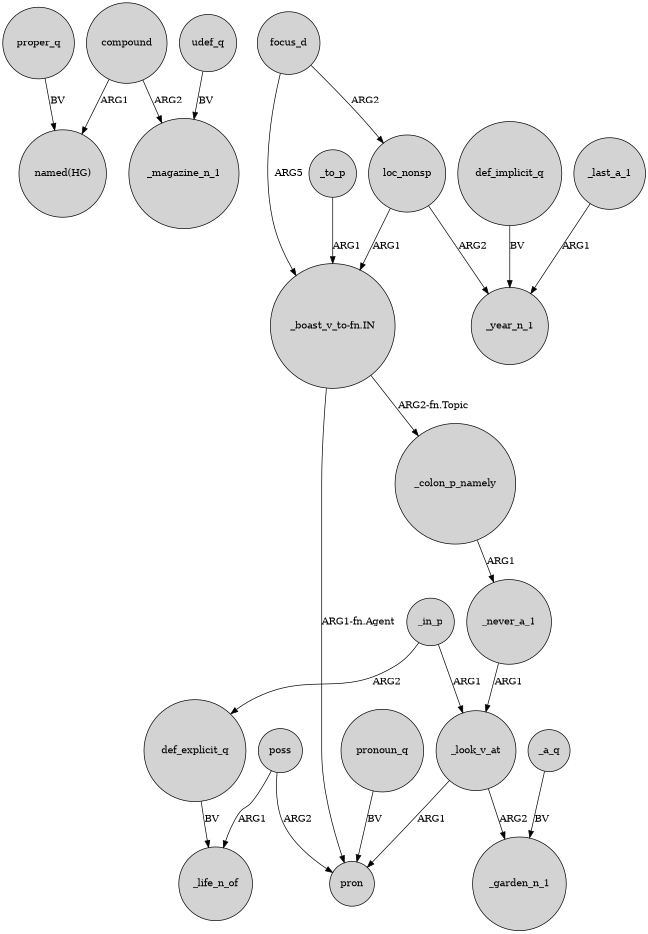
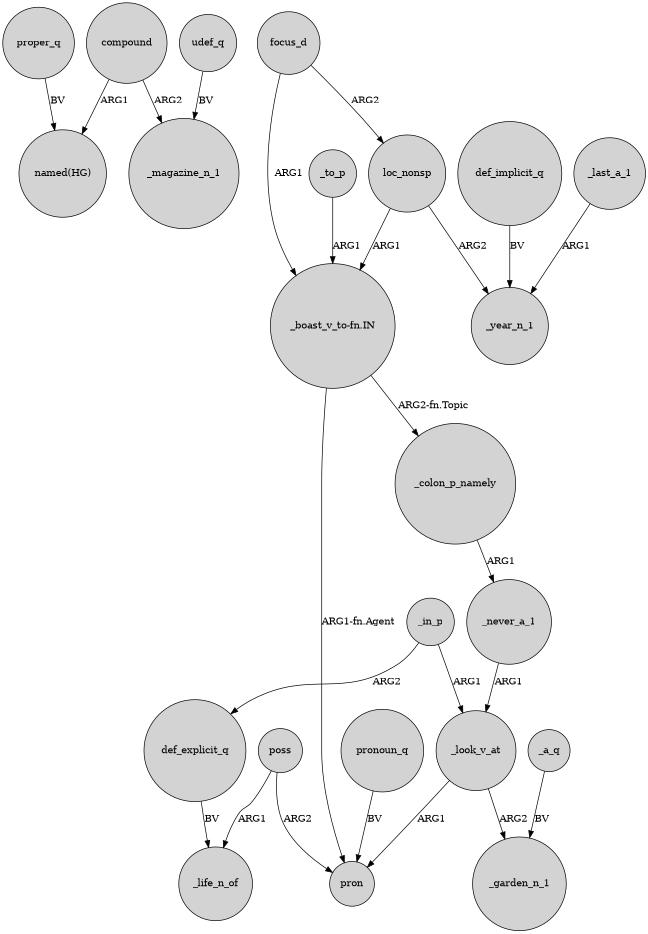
edge "focus_d" -> "_boast_v_to-fn.IN": label "ARG5" -> "ARG1"
